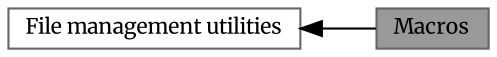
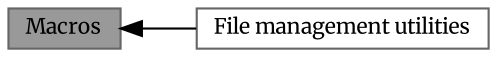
edge "Macros" -> "File management utilities": reversed
